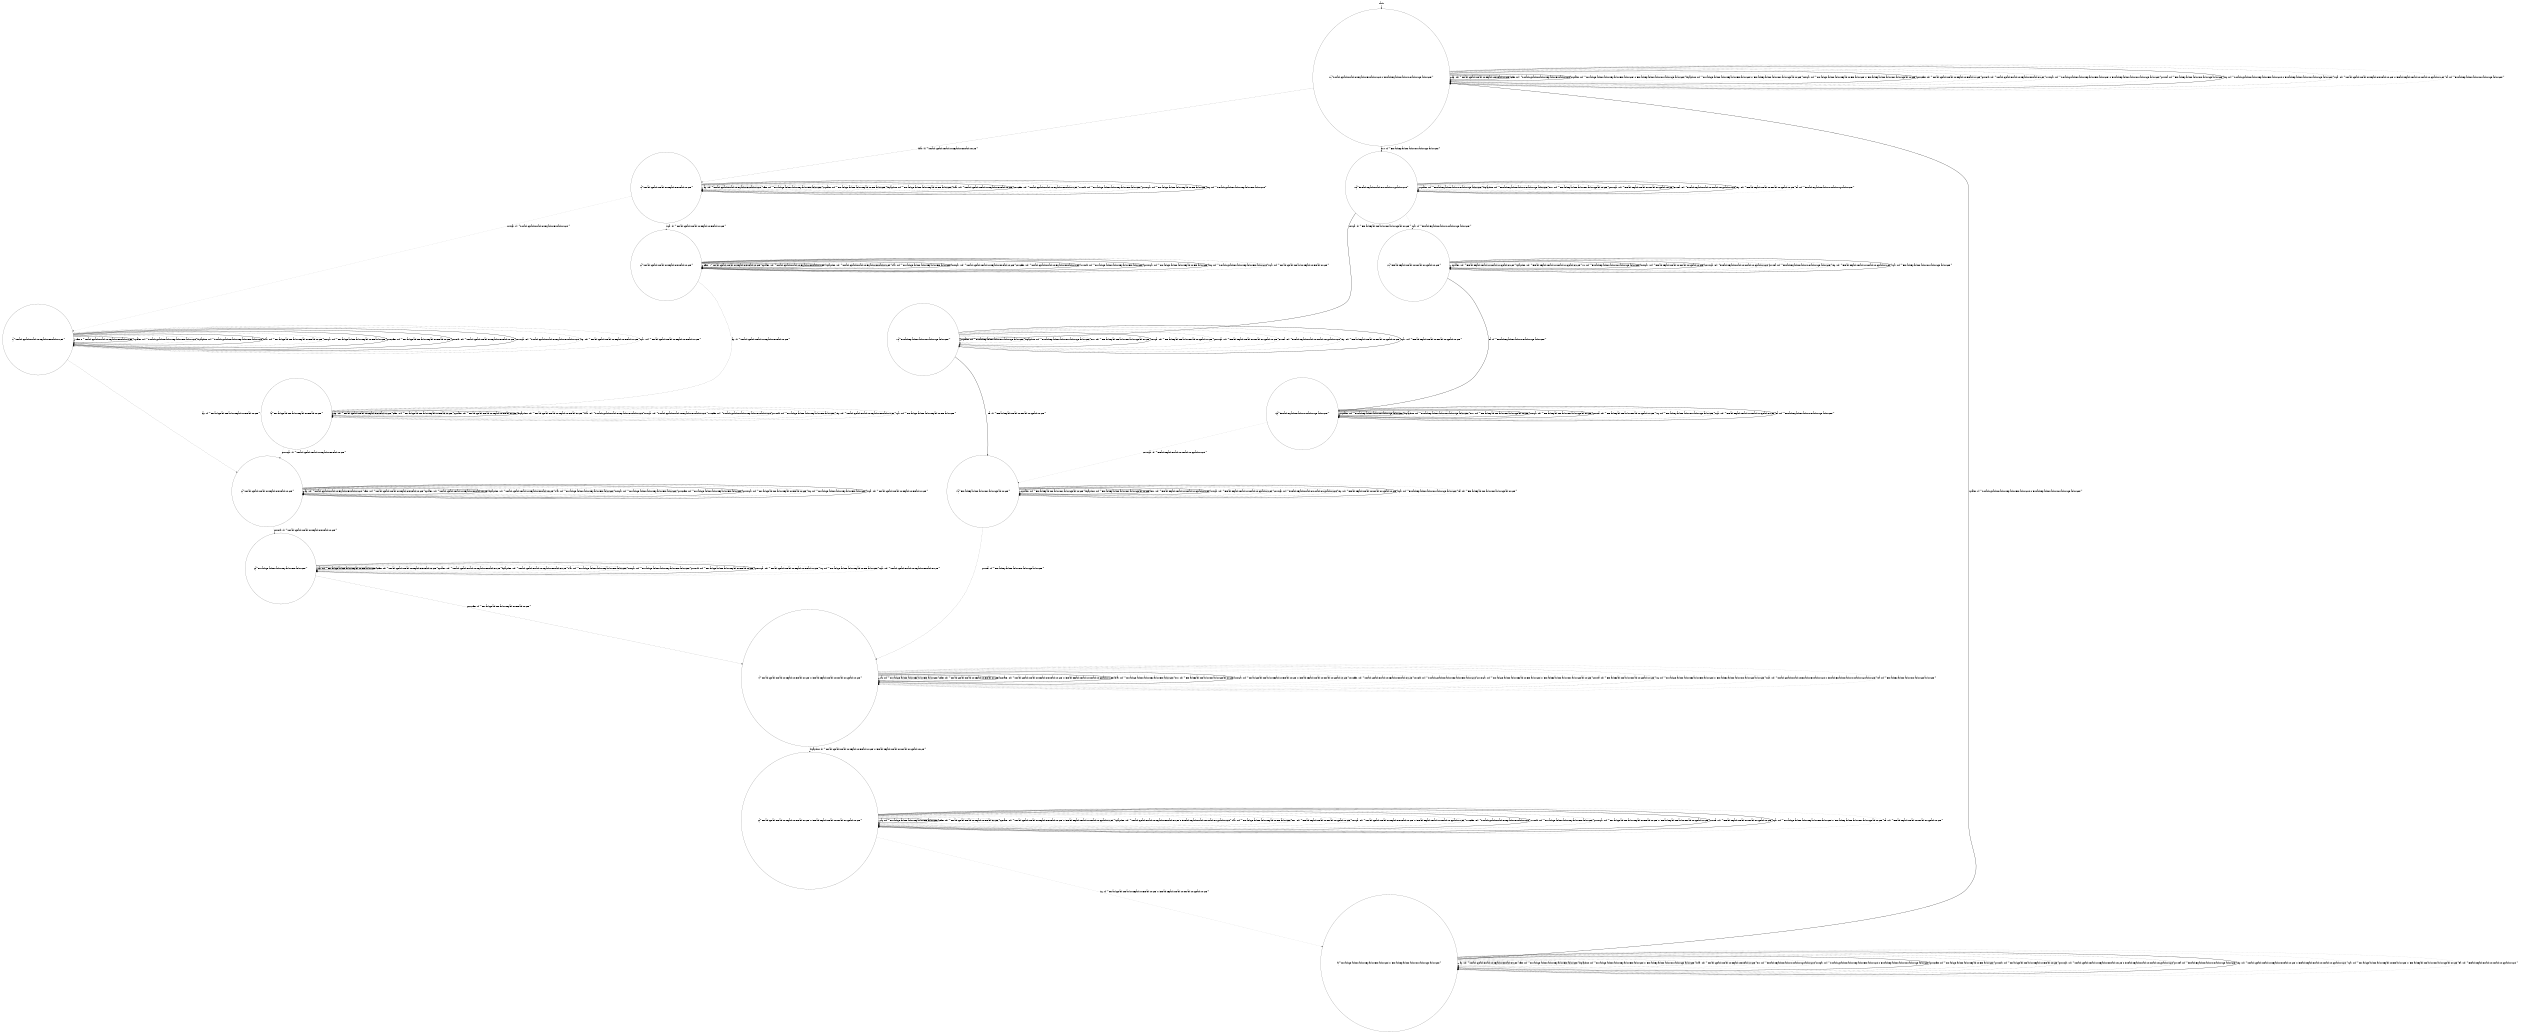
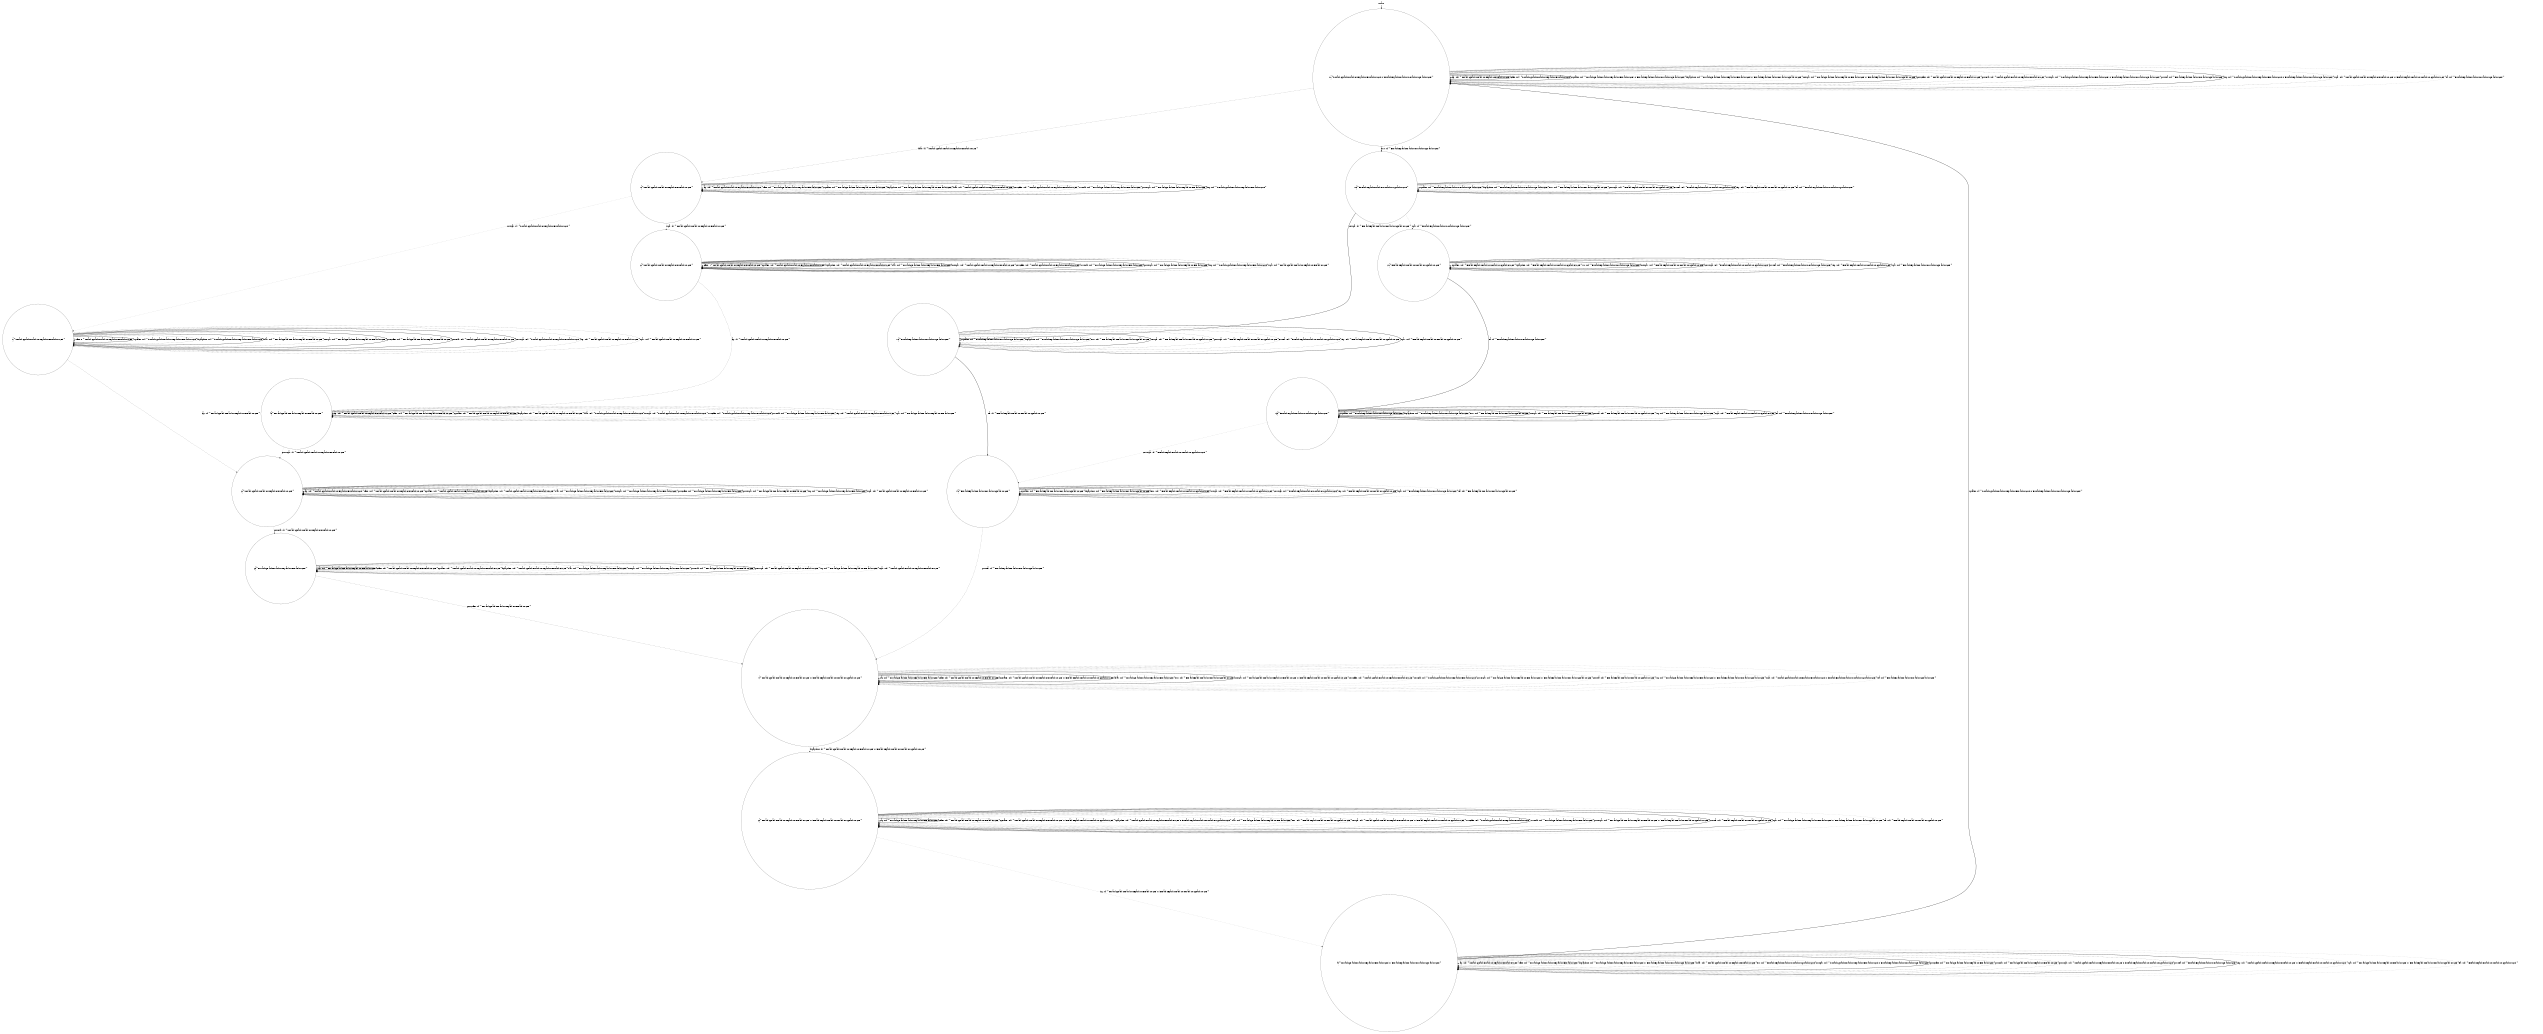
node "__and0": label "__and0" -> "__start0"
